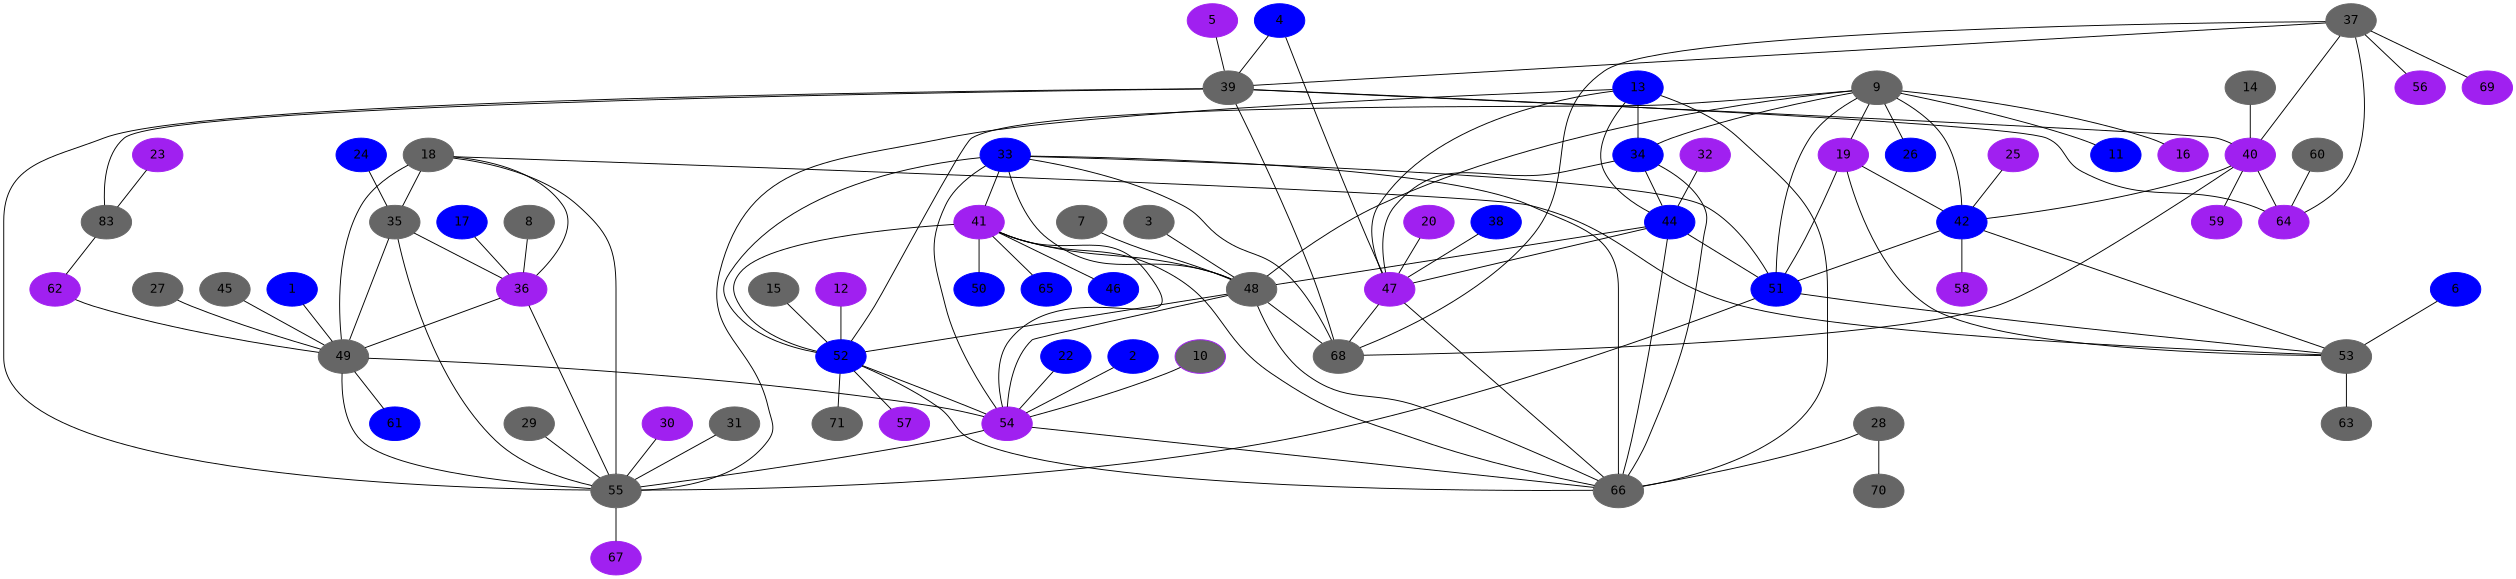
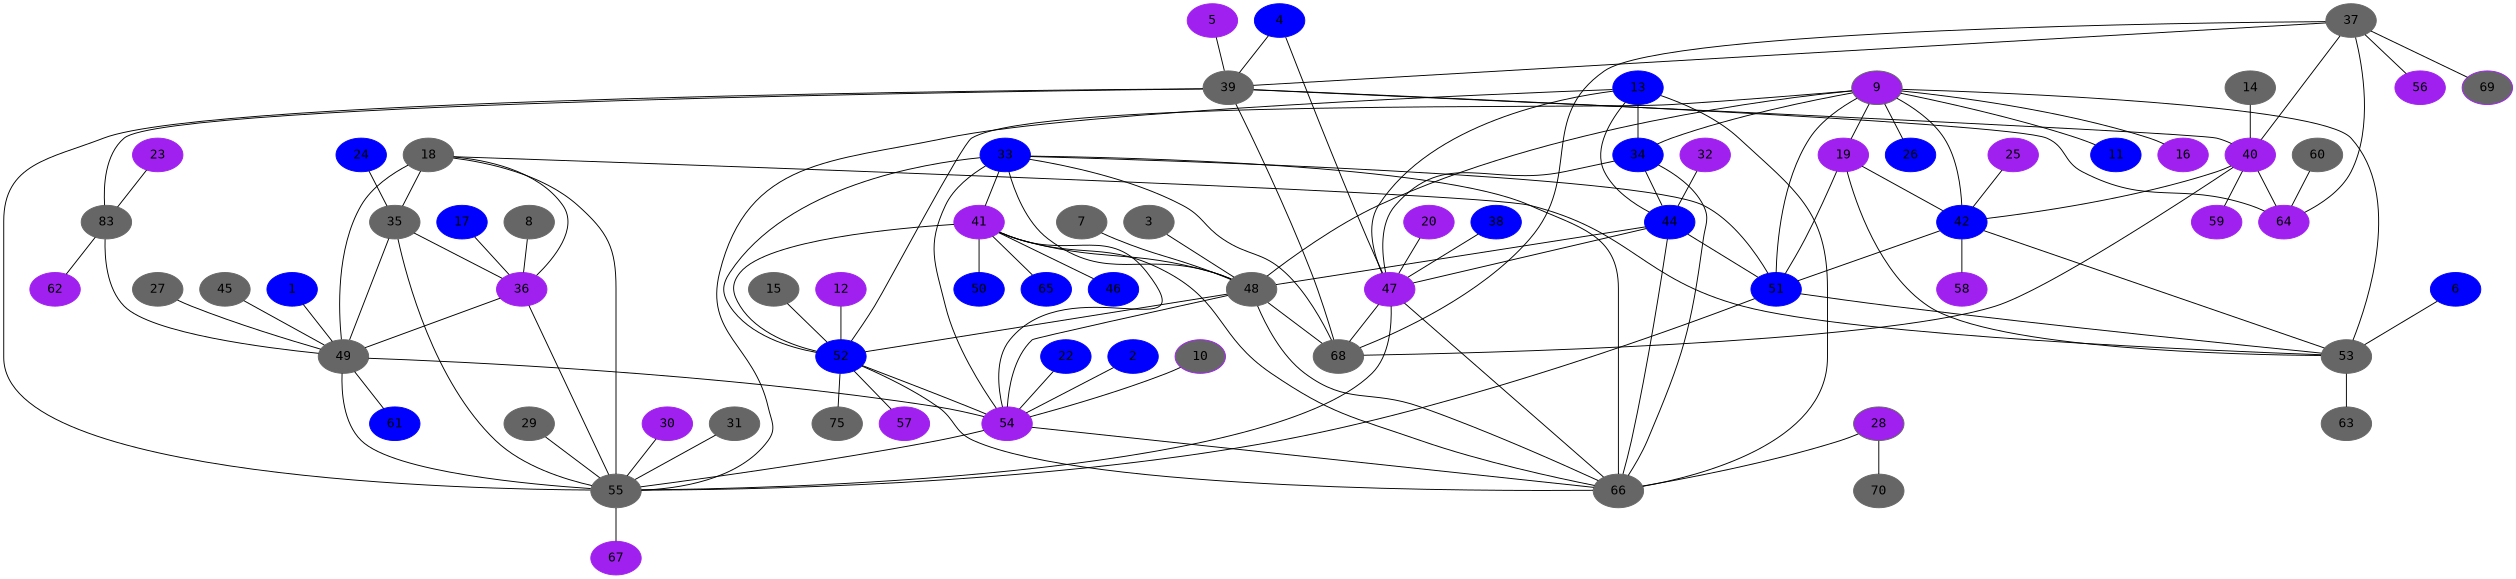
node "9": fillcolor gray40 -> purple
node "69": fillcolor purple -> gray40
edge "9" -- "53": added
edge "62" -- "49": now "83" -- "49"
node "71": label "71" -> "75"
node "28": fillcolor gray40 -> purple
edge "47" -- "55": added
